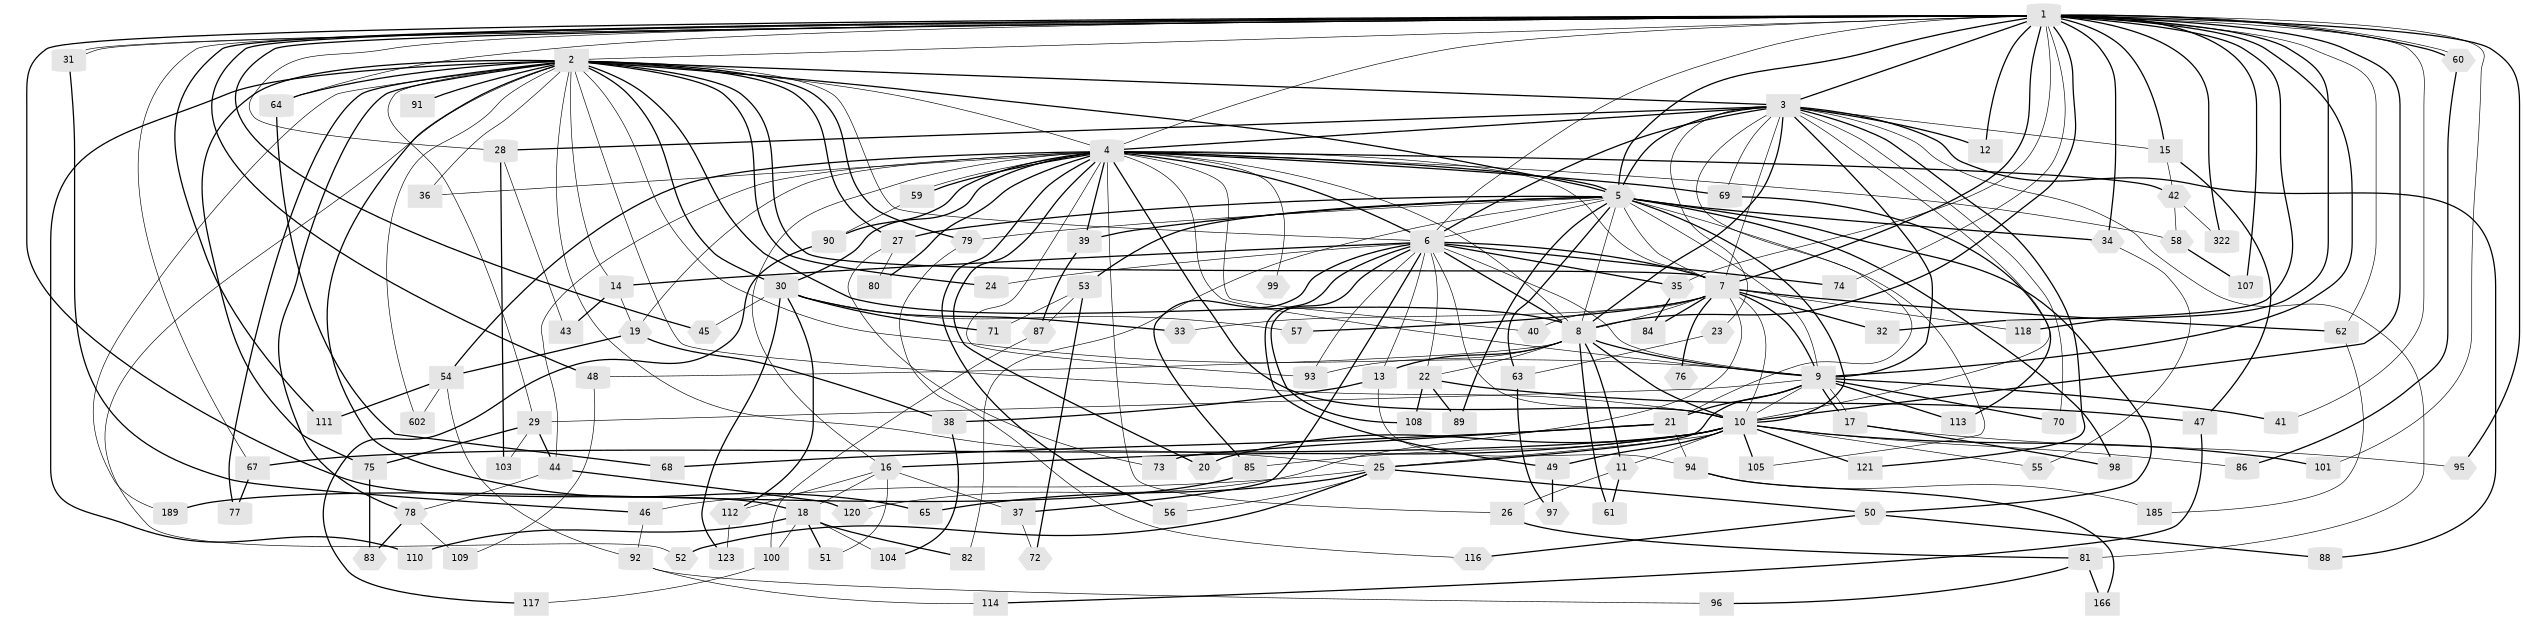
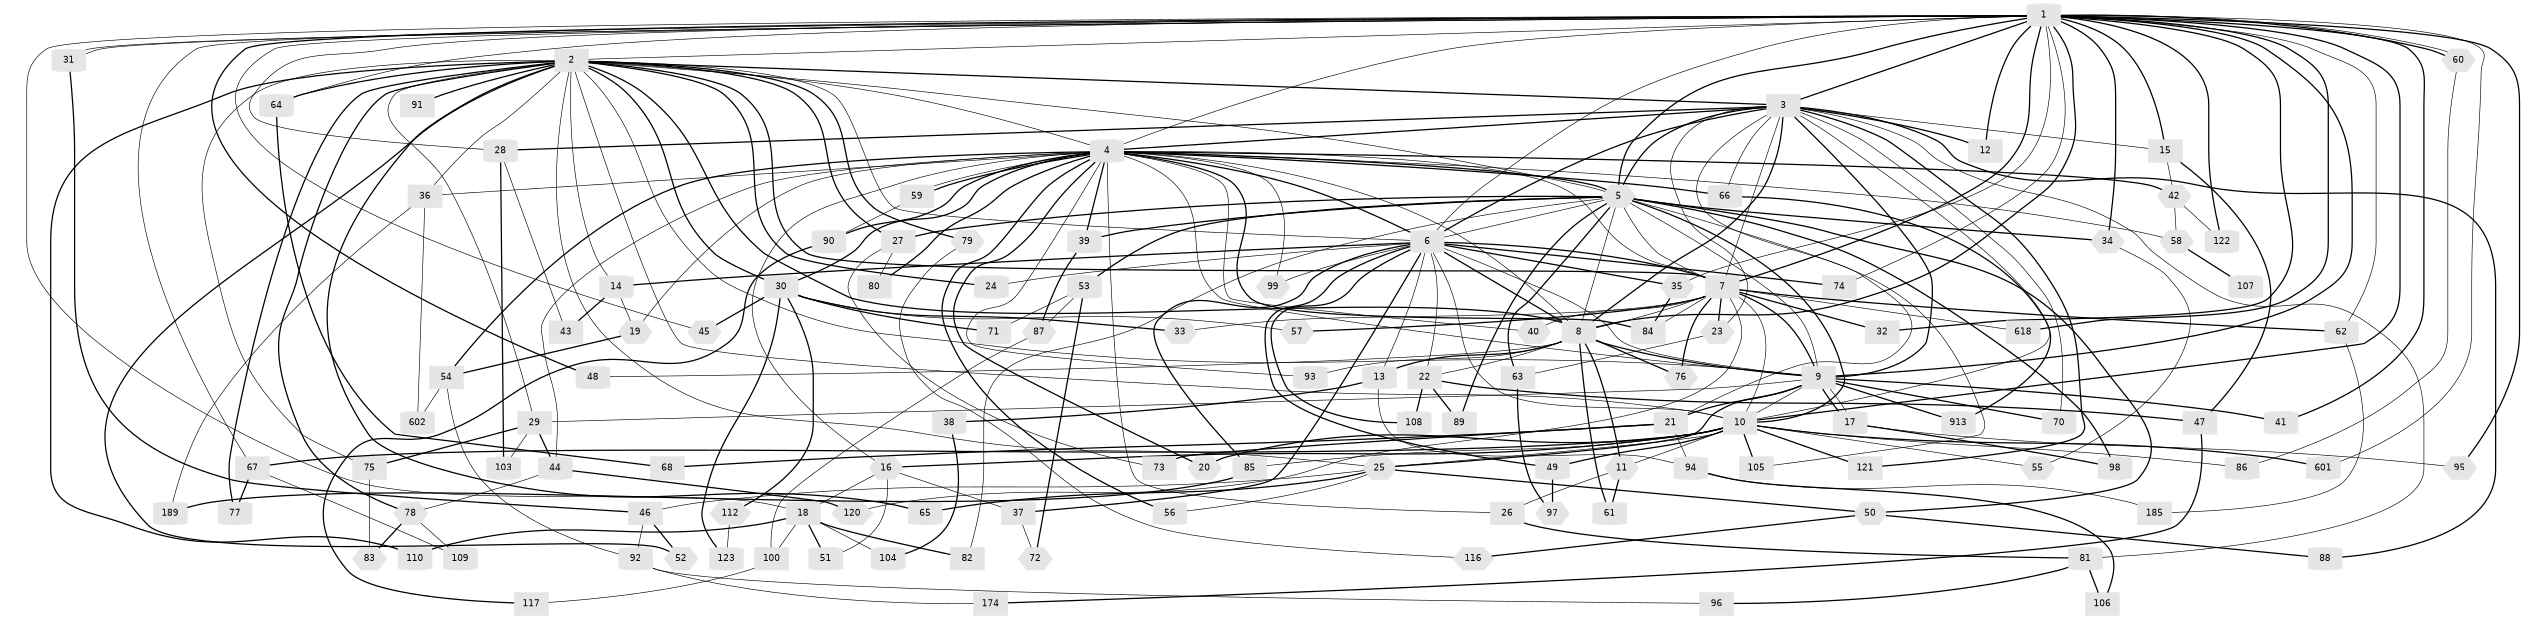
edge "1" -- "18": style bold -> solid
edge "1" -- "45": style bold -> solid
edge "1" -- "107": removed
edge "1" -- "41": style solid -> bold
edge "2" -- "5": style bold -> solid
edge "2" -- "75": style bold -> solid
node "69": label "69" -> "66"
edge "2" -- "189": now "36" -- "189"
edge "2" -- "602": now "36" -- "602"
edge "5" -- "79": removed
node "322": label "322" -> "122"
edge "6" -- "93": now "6" -- "99"
edge "7" -- "84": style bold -> solid
edge "7" -- "23": added
edge "30" -- "45": style solid -> bold
edge "60" -- "86": style bold -> solid
node "118": label "118" -> "618"
edge "19" -- "38": removed
edge "8" -- "10": now "8" -- "76"
edge "4" -- "10": now "4" -- "84"
node "111": removed
node "113": label "113" -> "913"
edge "2" -- "52": style solid -> bold
node "101": label "101" -> "601"
edge "48" -- "109": now "67" -- "109"
edge "16" -- "112": removed
edge "75" -- "83": style bold -> solid
edge "25" -- "52": now "46" -- "52"
node "114": label "114" -> "174"
node "166": label "166" -> "106"
